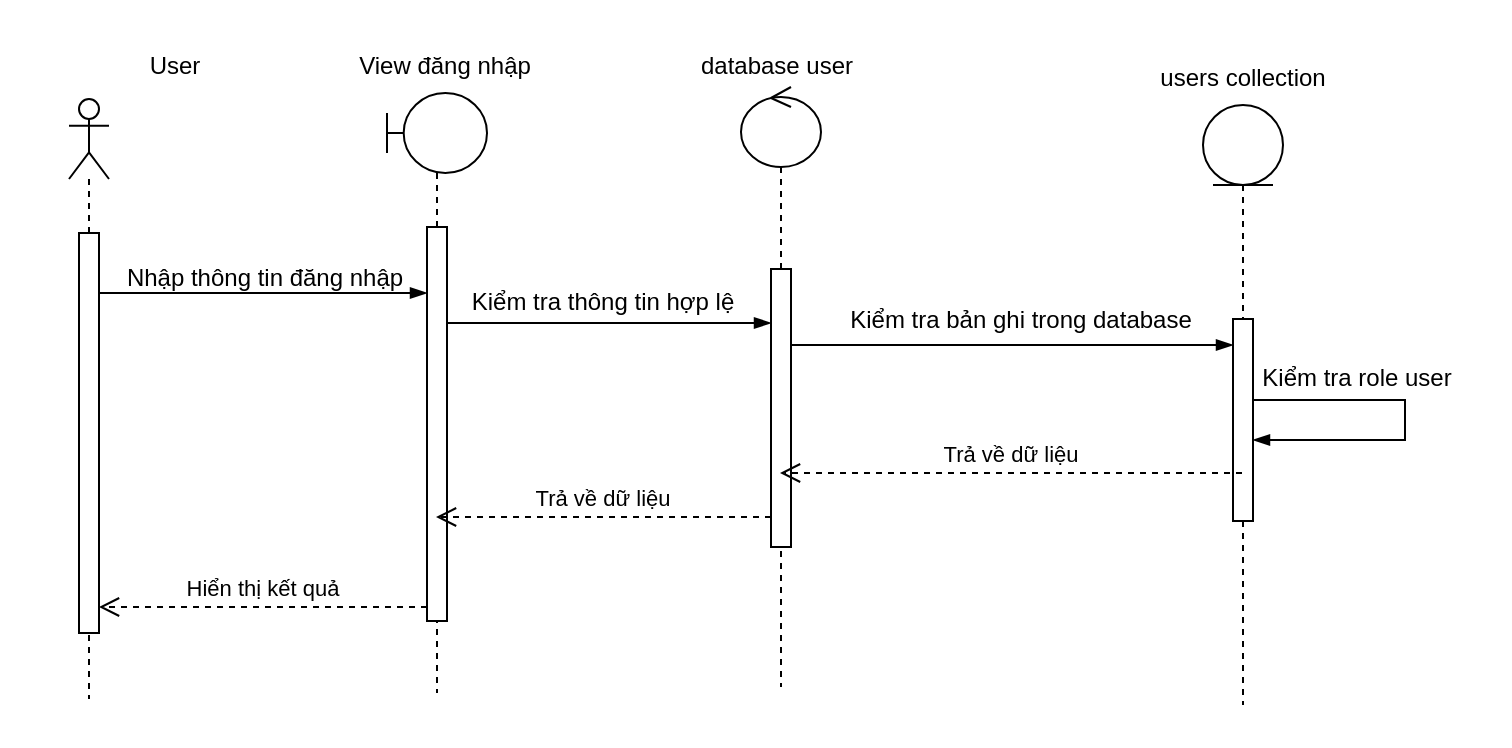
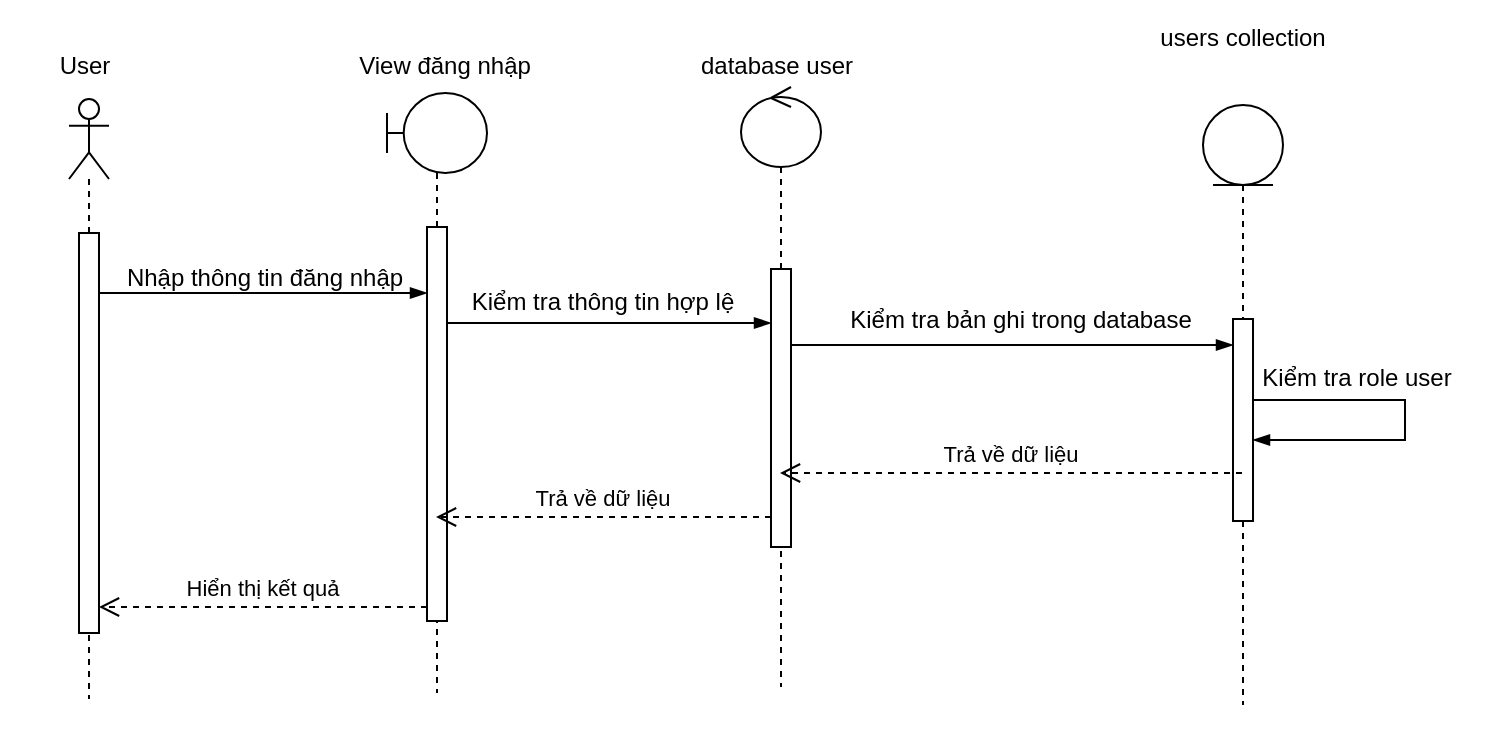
node "User": moved (174, 67) -> (84, 67)
node "users collection": moved (1243, 79) -> (1243, 39)
